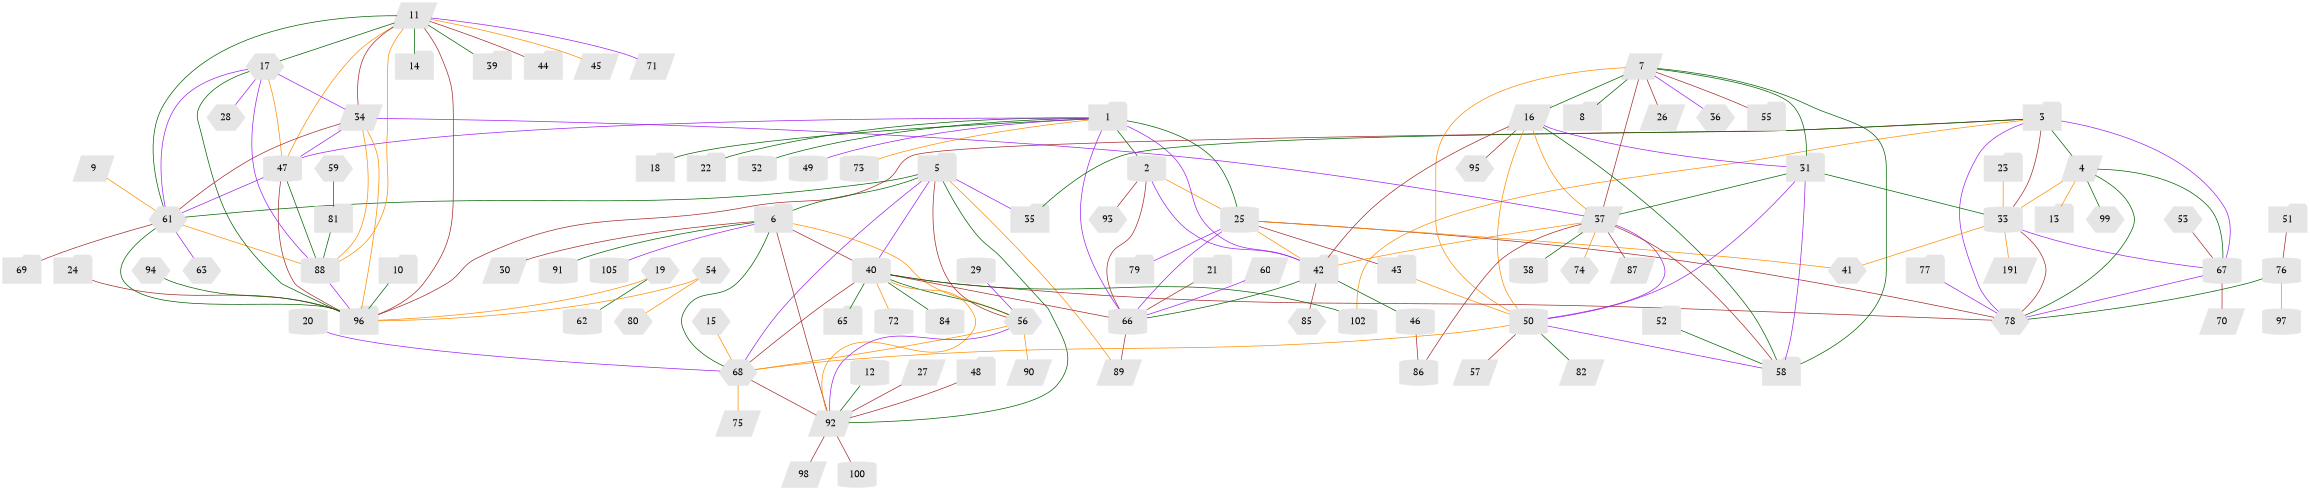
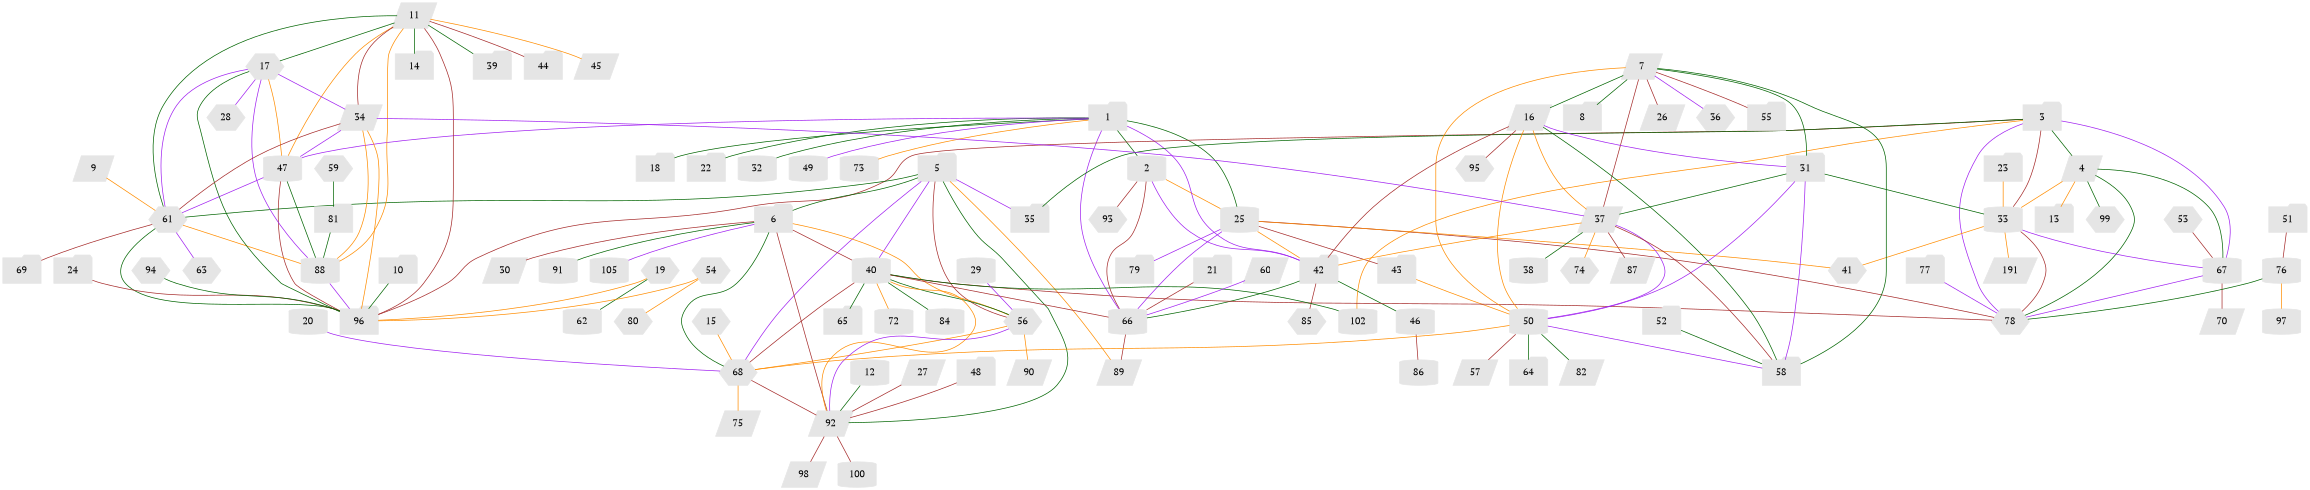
node "71": removed
edge "37" -- "86": removed
node "64": added
